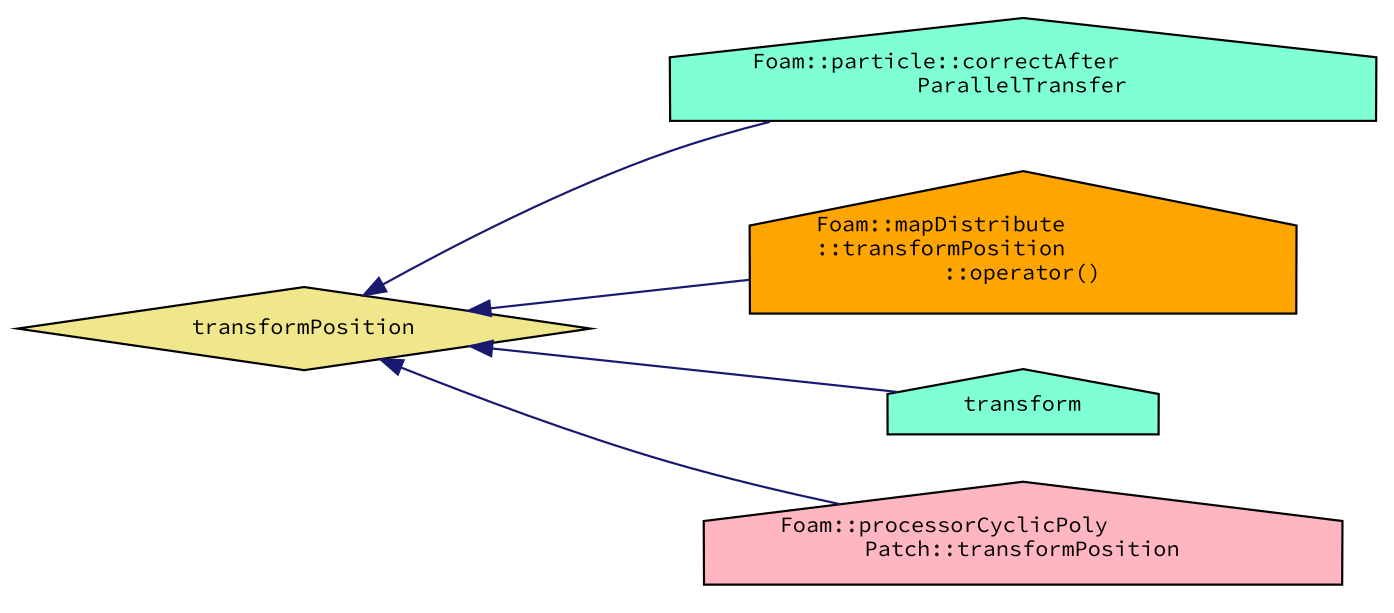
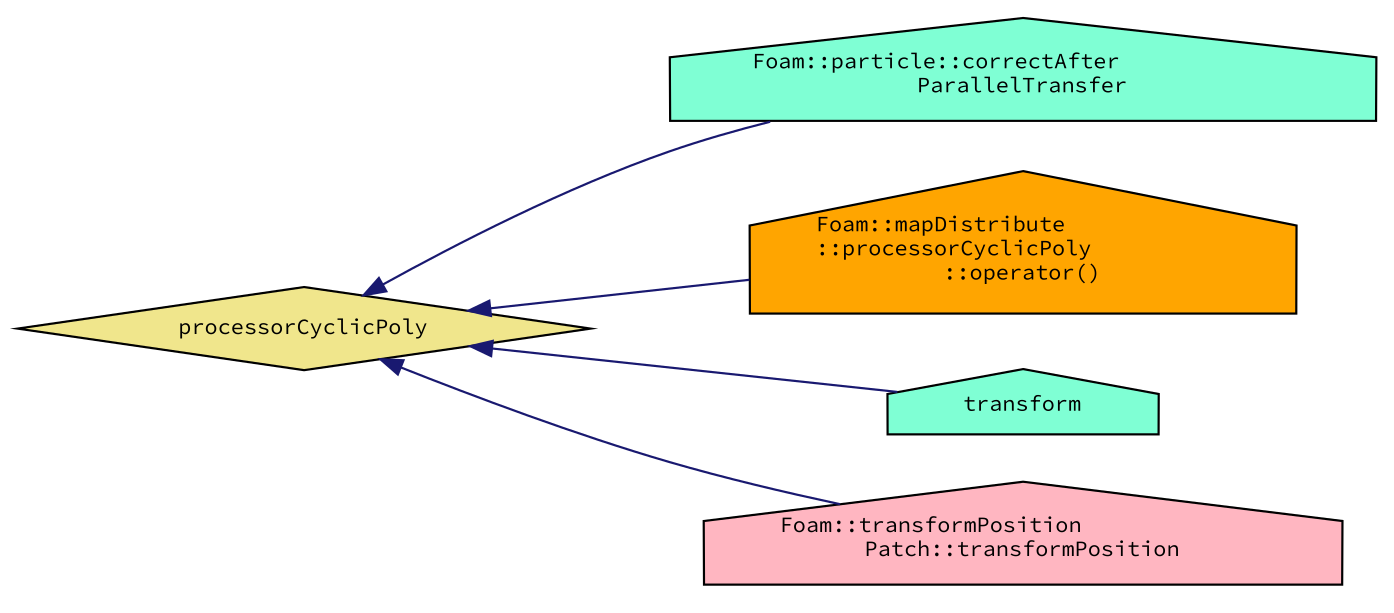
node "Foam::mapDistribute ::transformPosition ::operator()": label "Foam::mapDistribute ::transformPosition ::operator()" -> "Foam::mapDistribute ::processorCyclicPoly ::operator()"
node "transformPosition": label "transformPosition" -> "processorCyclicPoly"
node "Foam::processorCyclicPoly Patch::transformPosition": label "Foam::processorCyclicPoly Patch::transformPosition" -> "Foam::transformPosition Patch::transformPosition"
